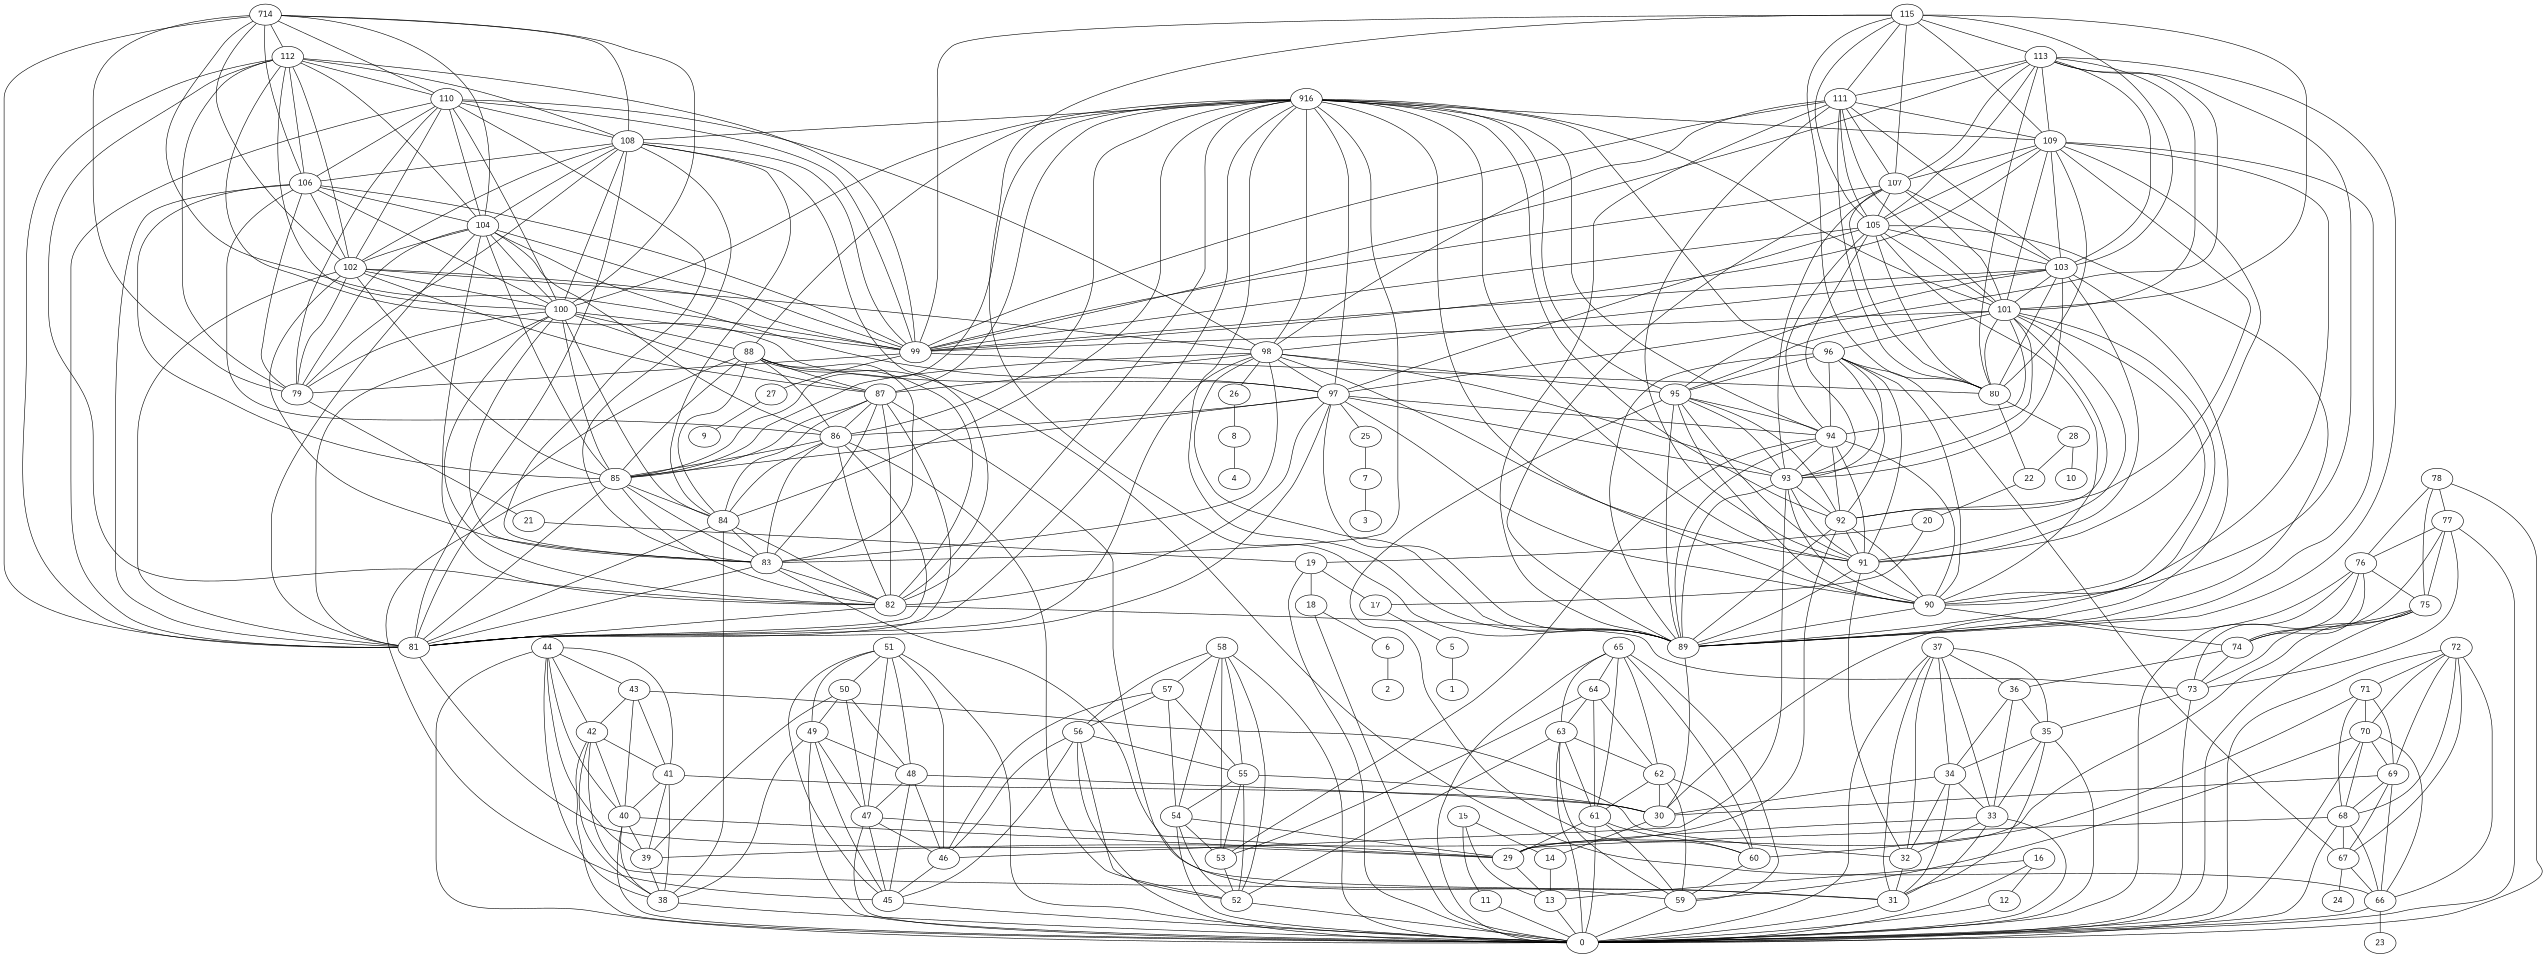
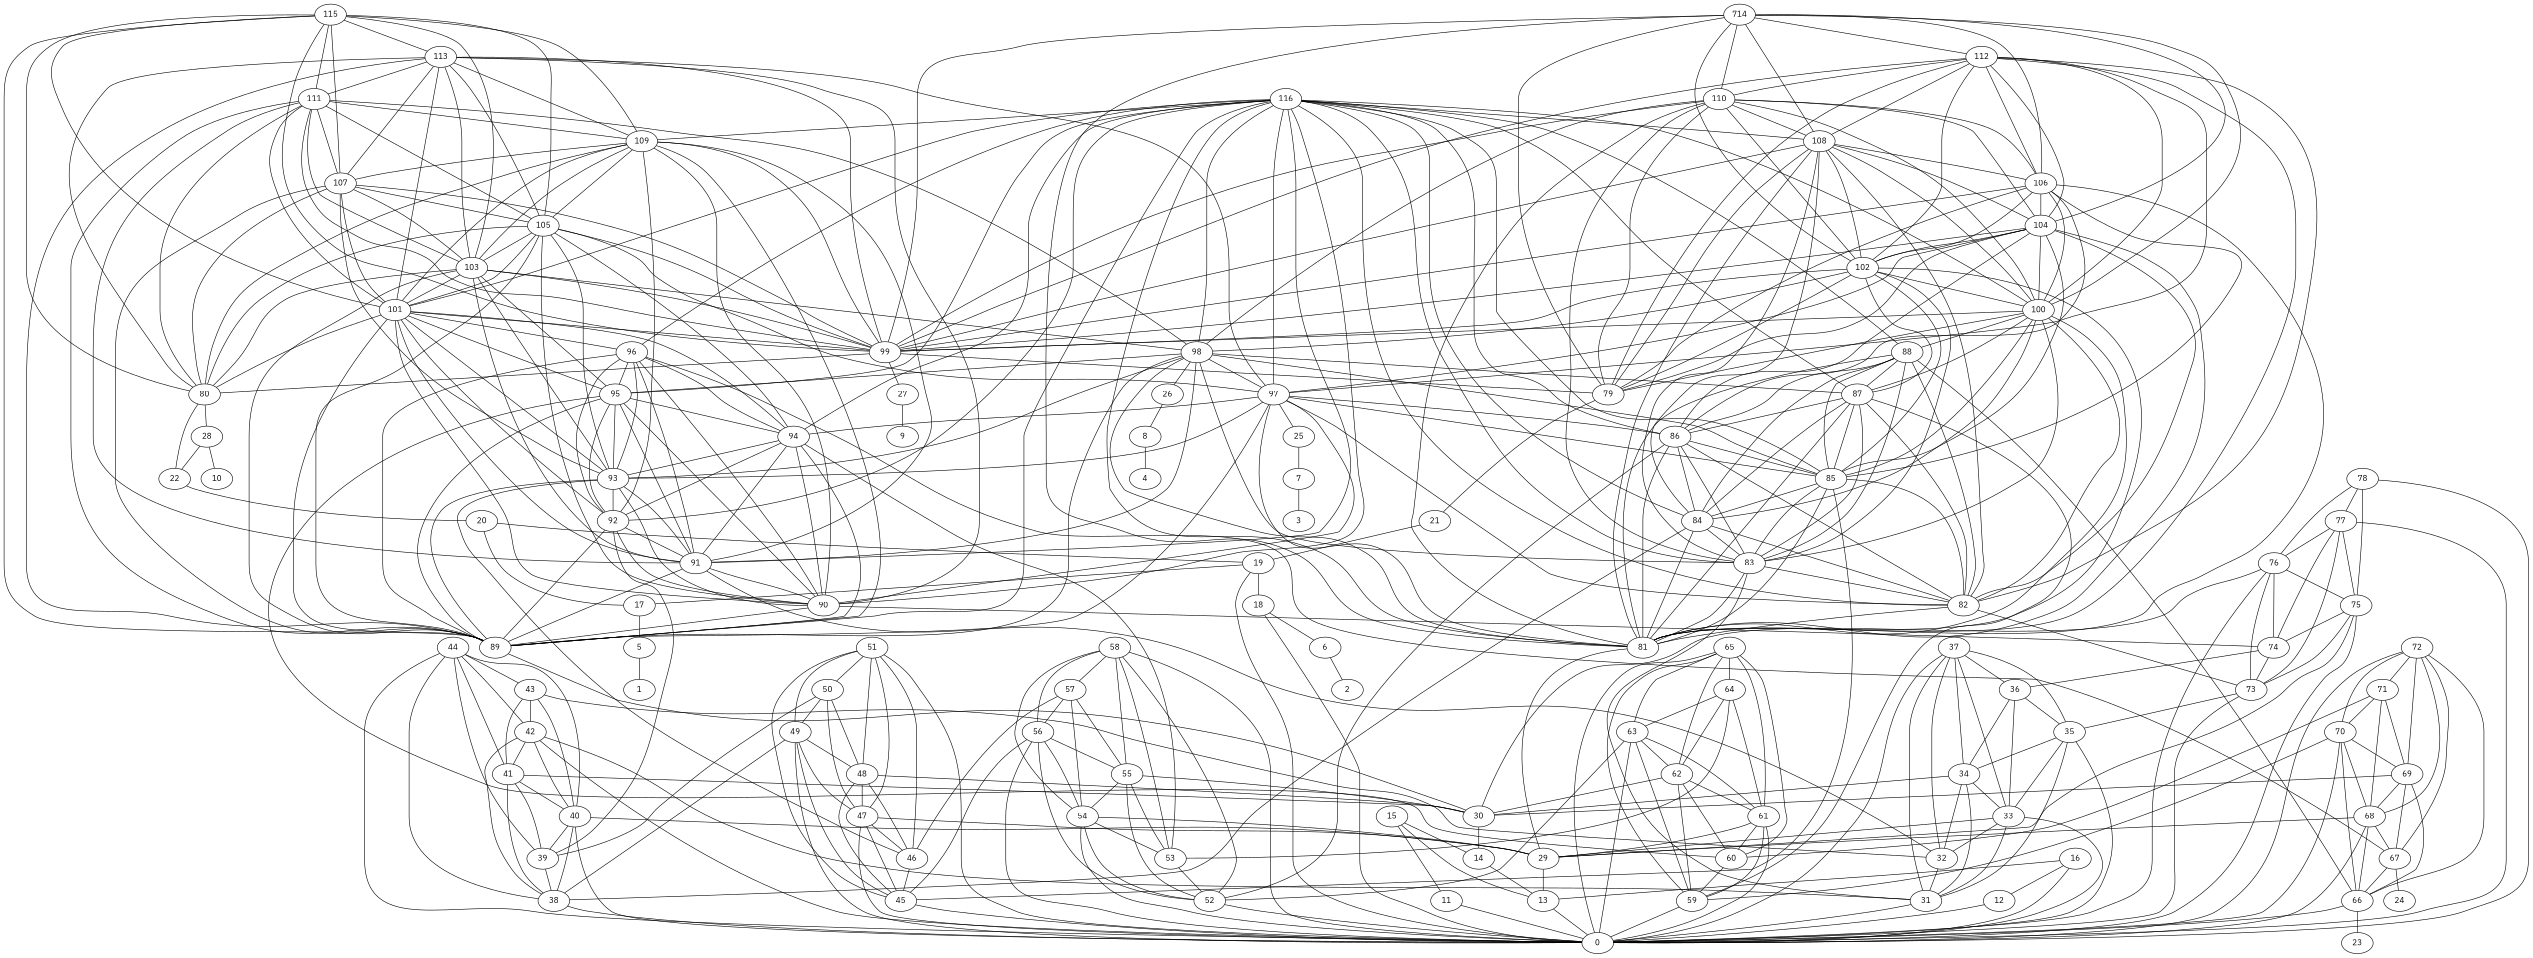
node "916": label "916" -> "116"
edge "56" -- "46": now "56" -- "54"
